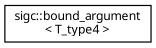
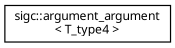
node "sigc::bound_argument < T_type4 >": label "sigc::bound_argument < T_type4 >" -> "sigc::argument_argument < T_type4 >"
